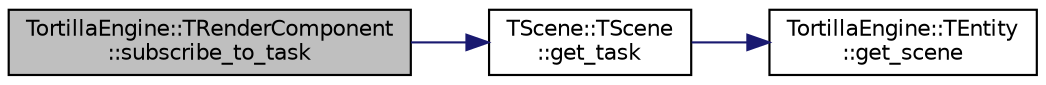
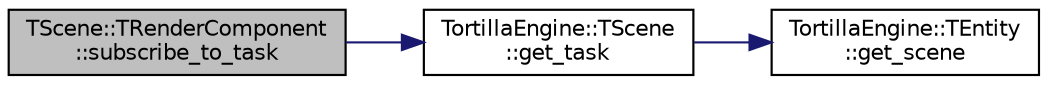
node "TortillaEngine::TRenderComponent ::subscribe_to_task": label "TortillaEngine::TRenderComponent ::subscribe_to_task" -> "TScene::TRenderComponent ::subscribe_to_task"
node "TScene::TScene ::get_task": label "TScene::TScene ::get_task" -> "TortillaEngine::TScene ::get_task"
